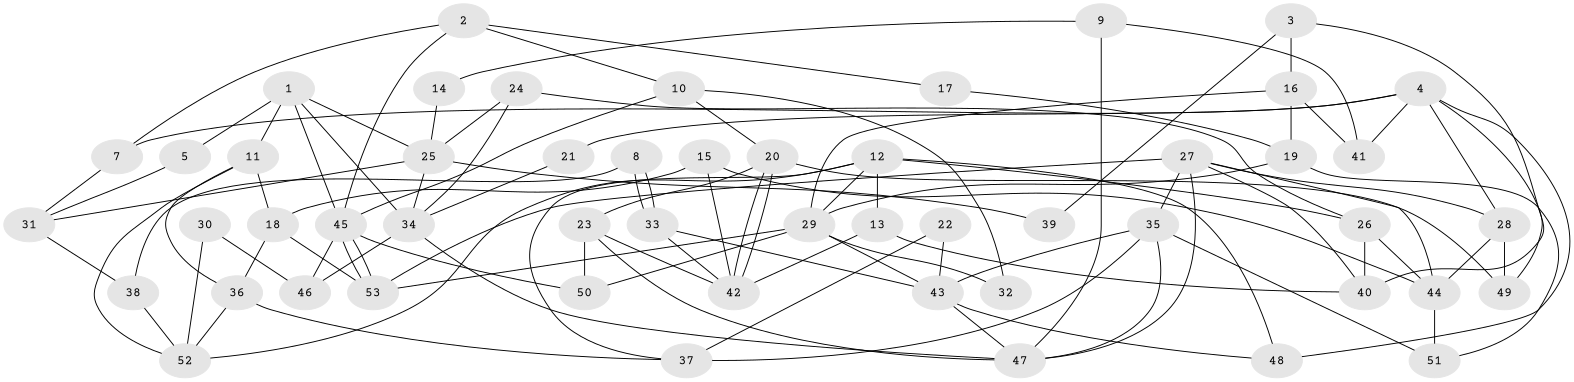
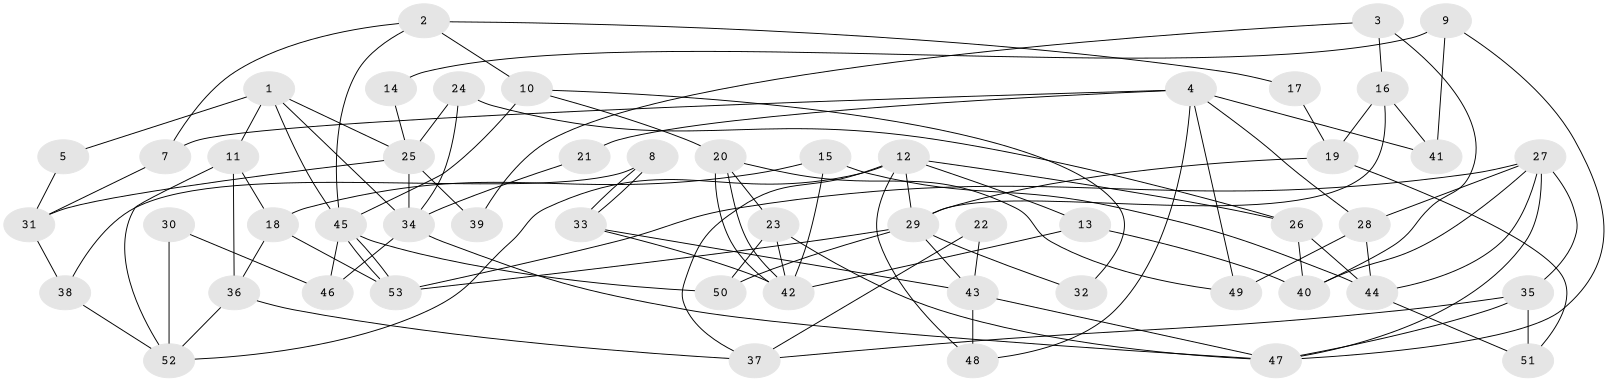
edge "35" -- "43": removed
